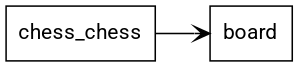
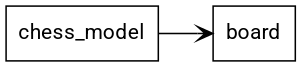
node "chess_chess": label "chess_chess" -> "chess_model"
